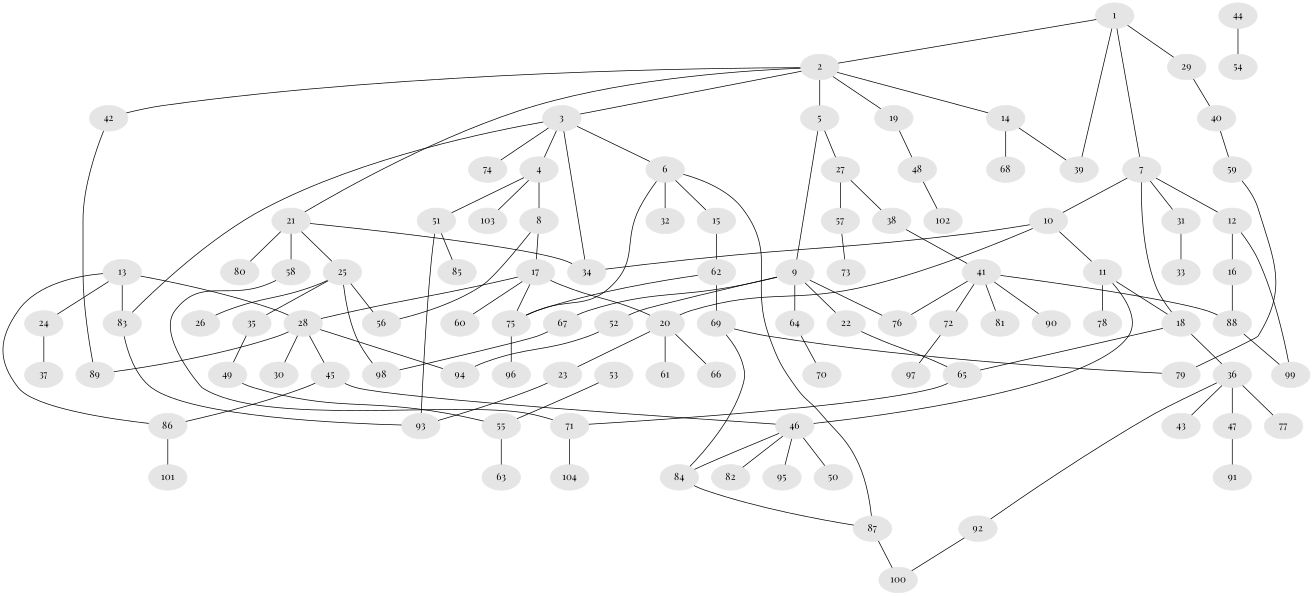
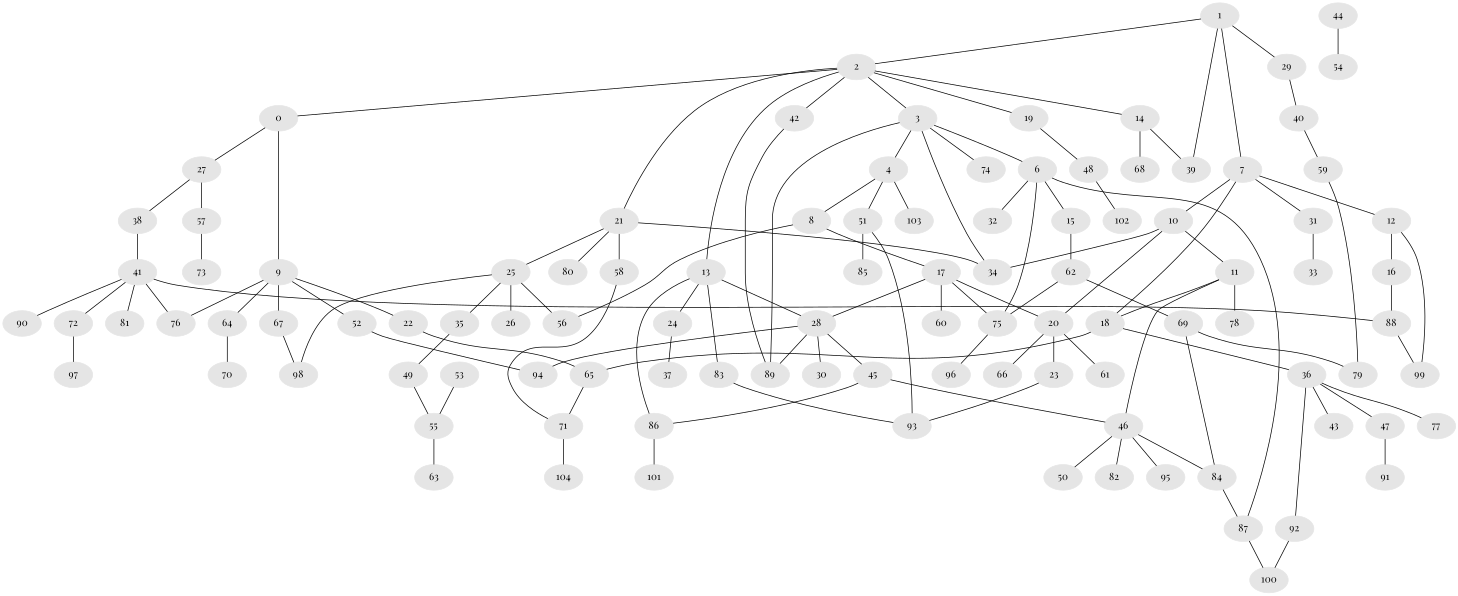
node "5": label "5" -> "0"
edge "2" -- "13": added
edge "3" -- "83": now "3" -- "89"
